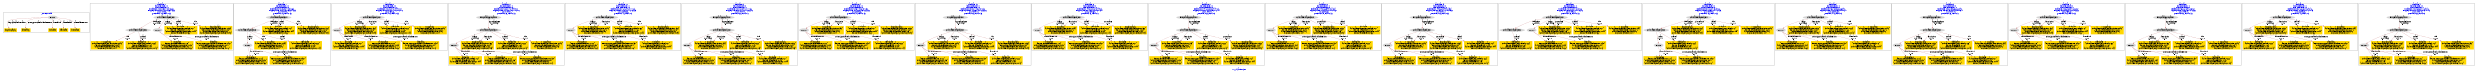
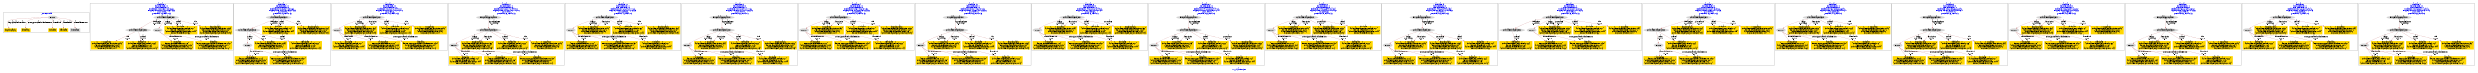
node "artist_name": fillcolor gold -> lightgray
